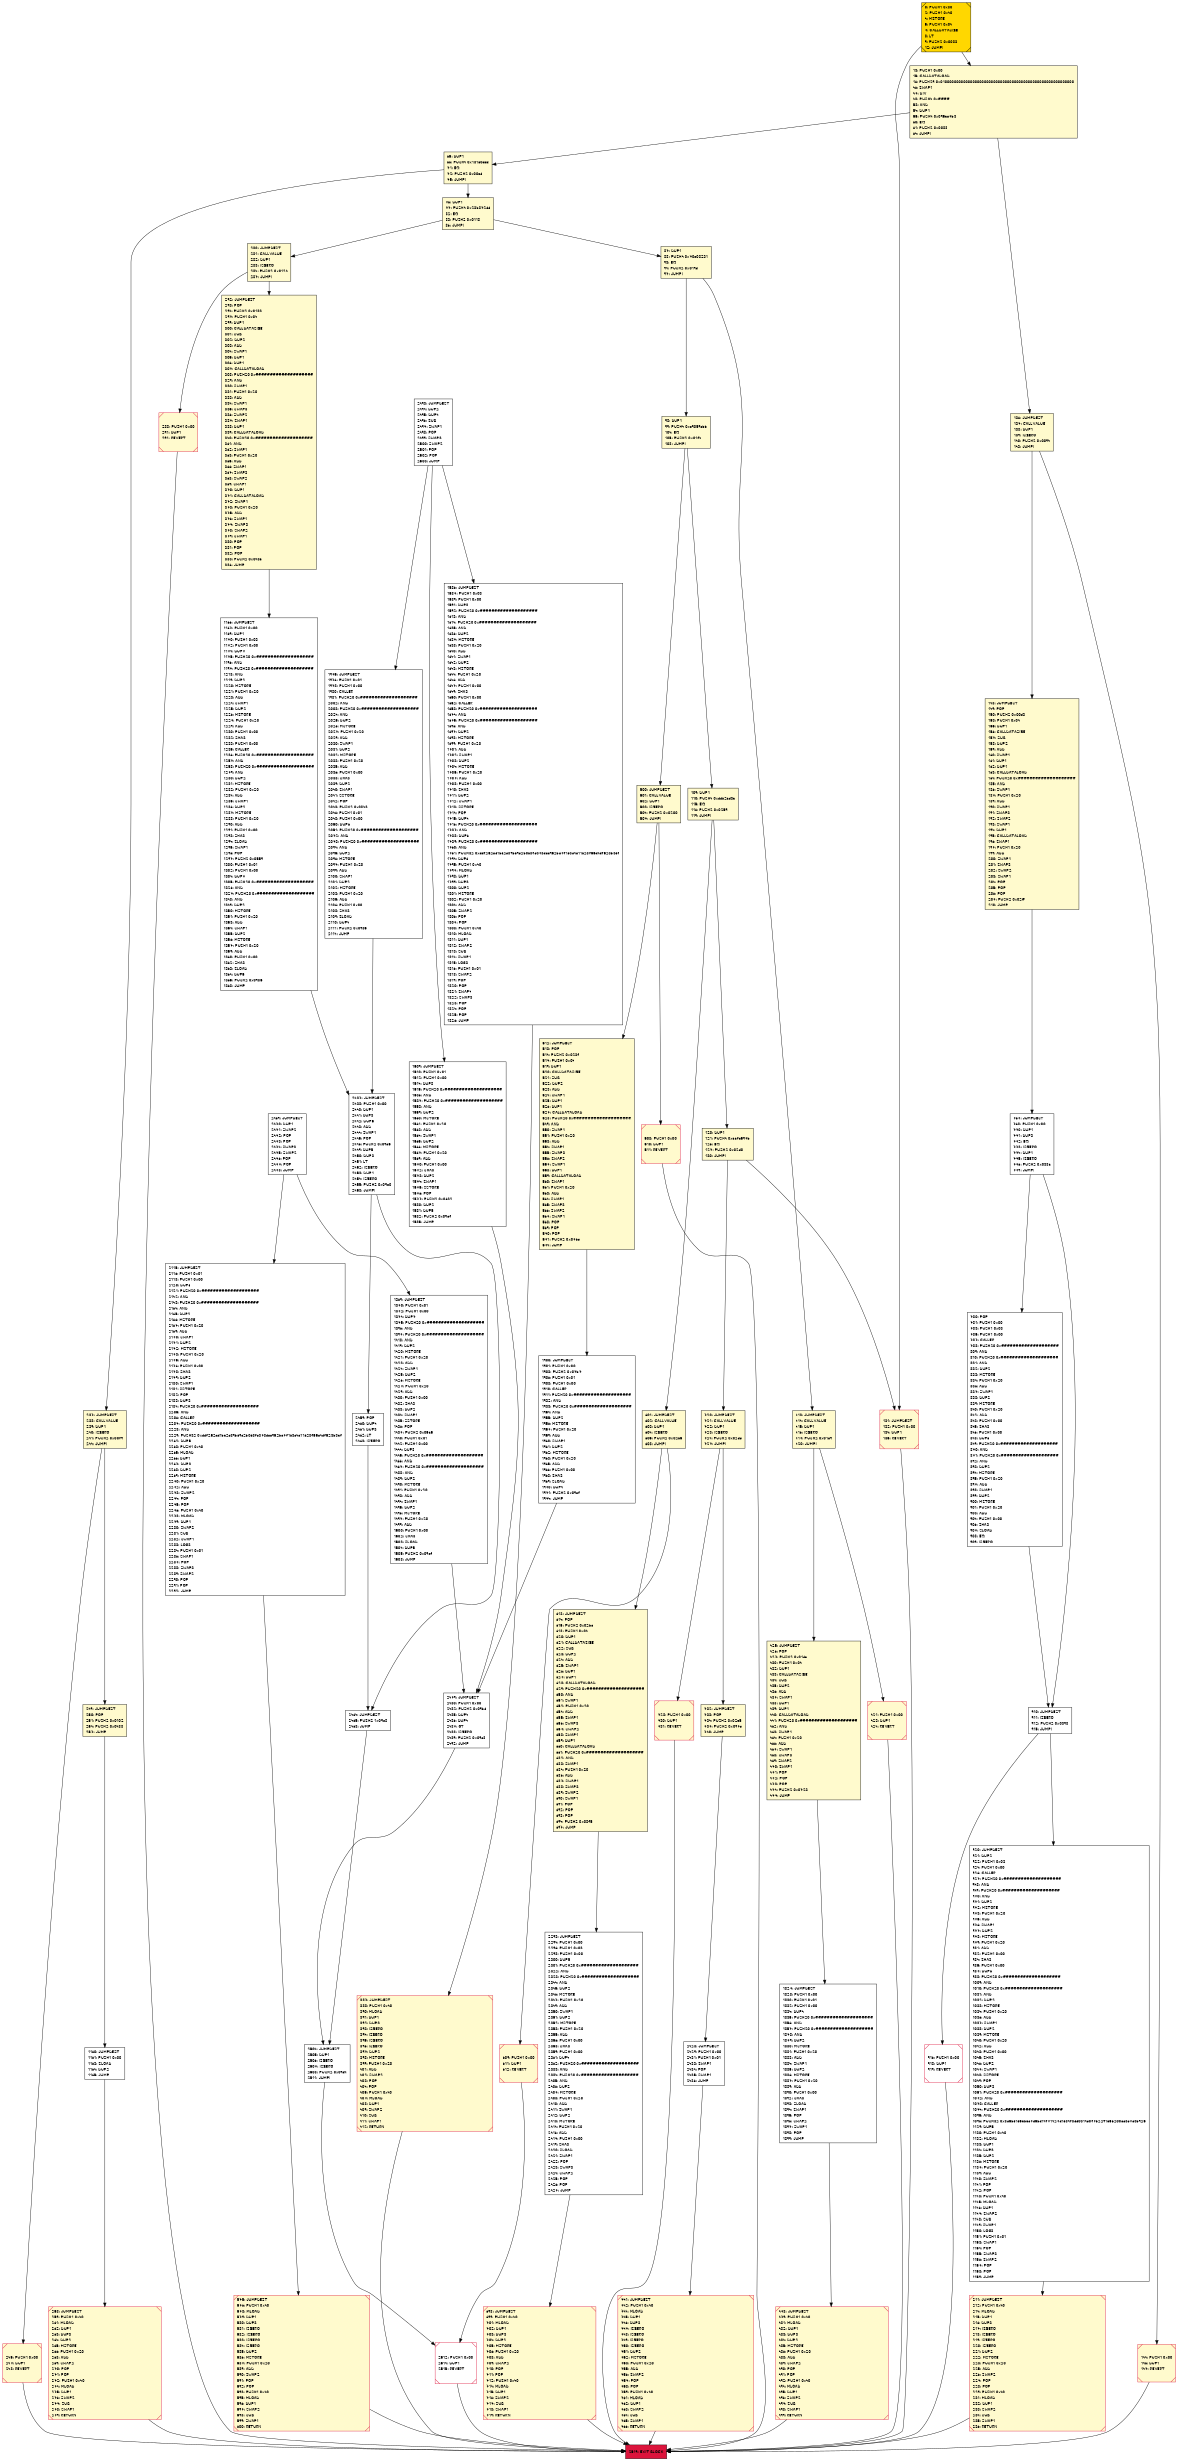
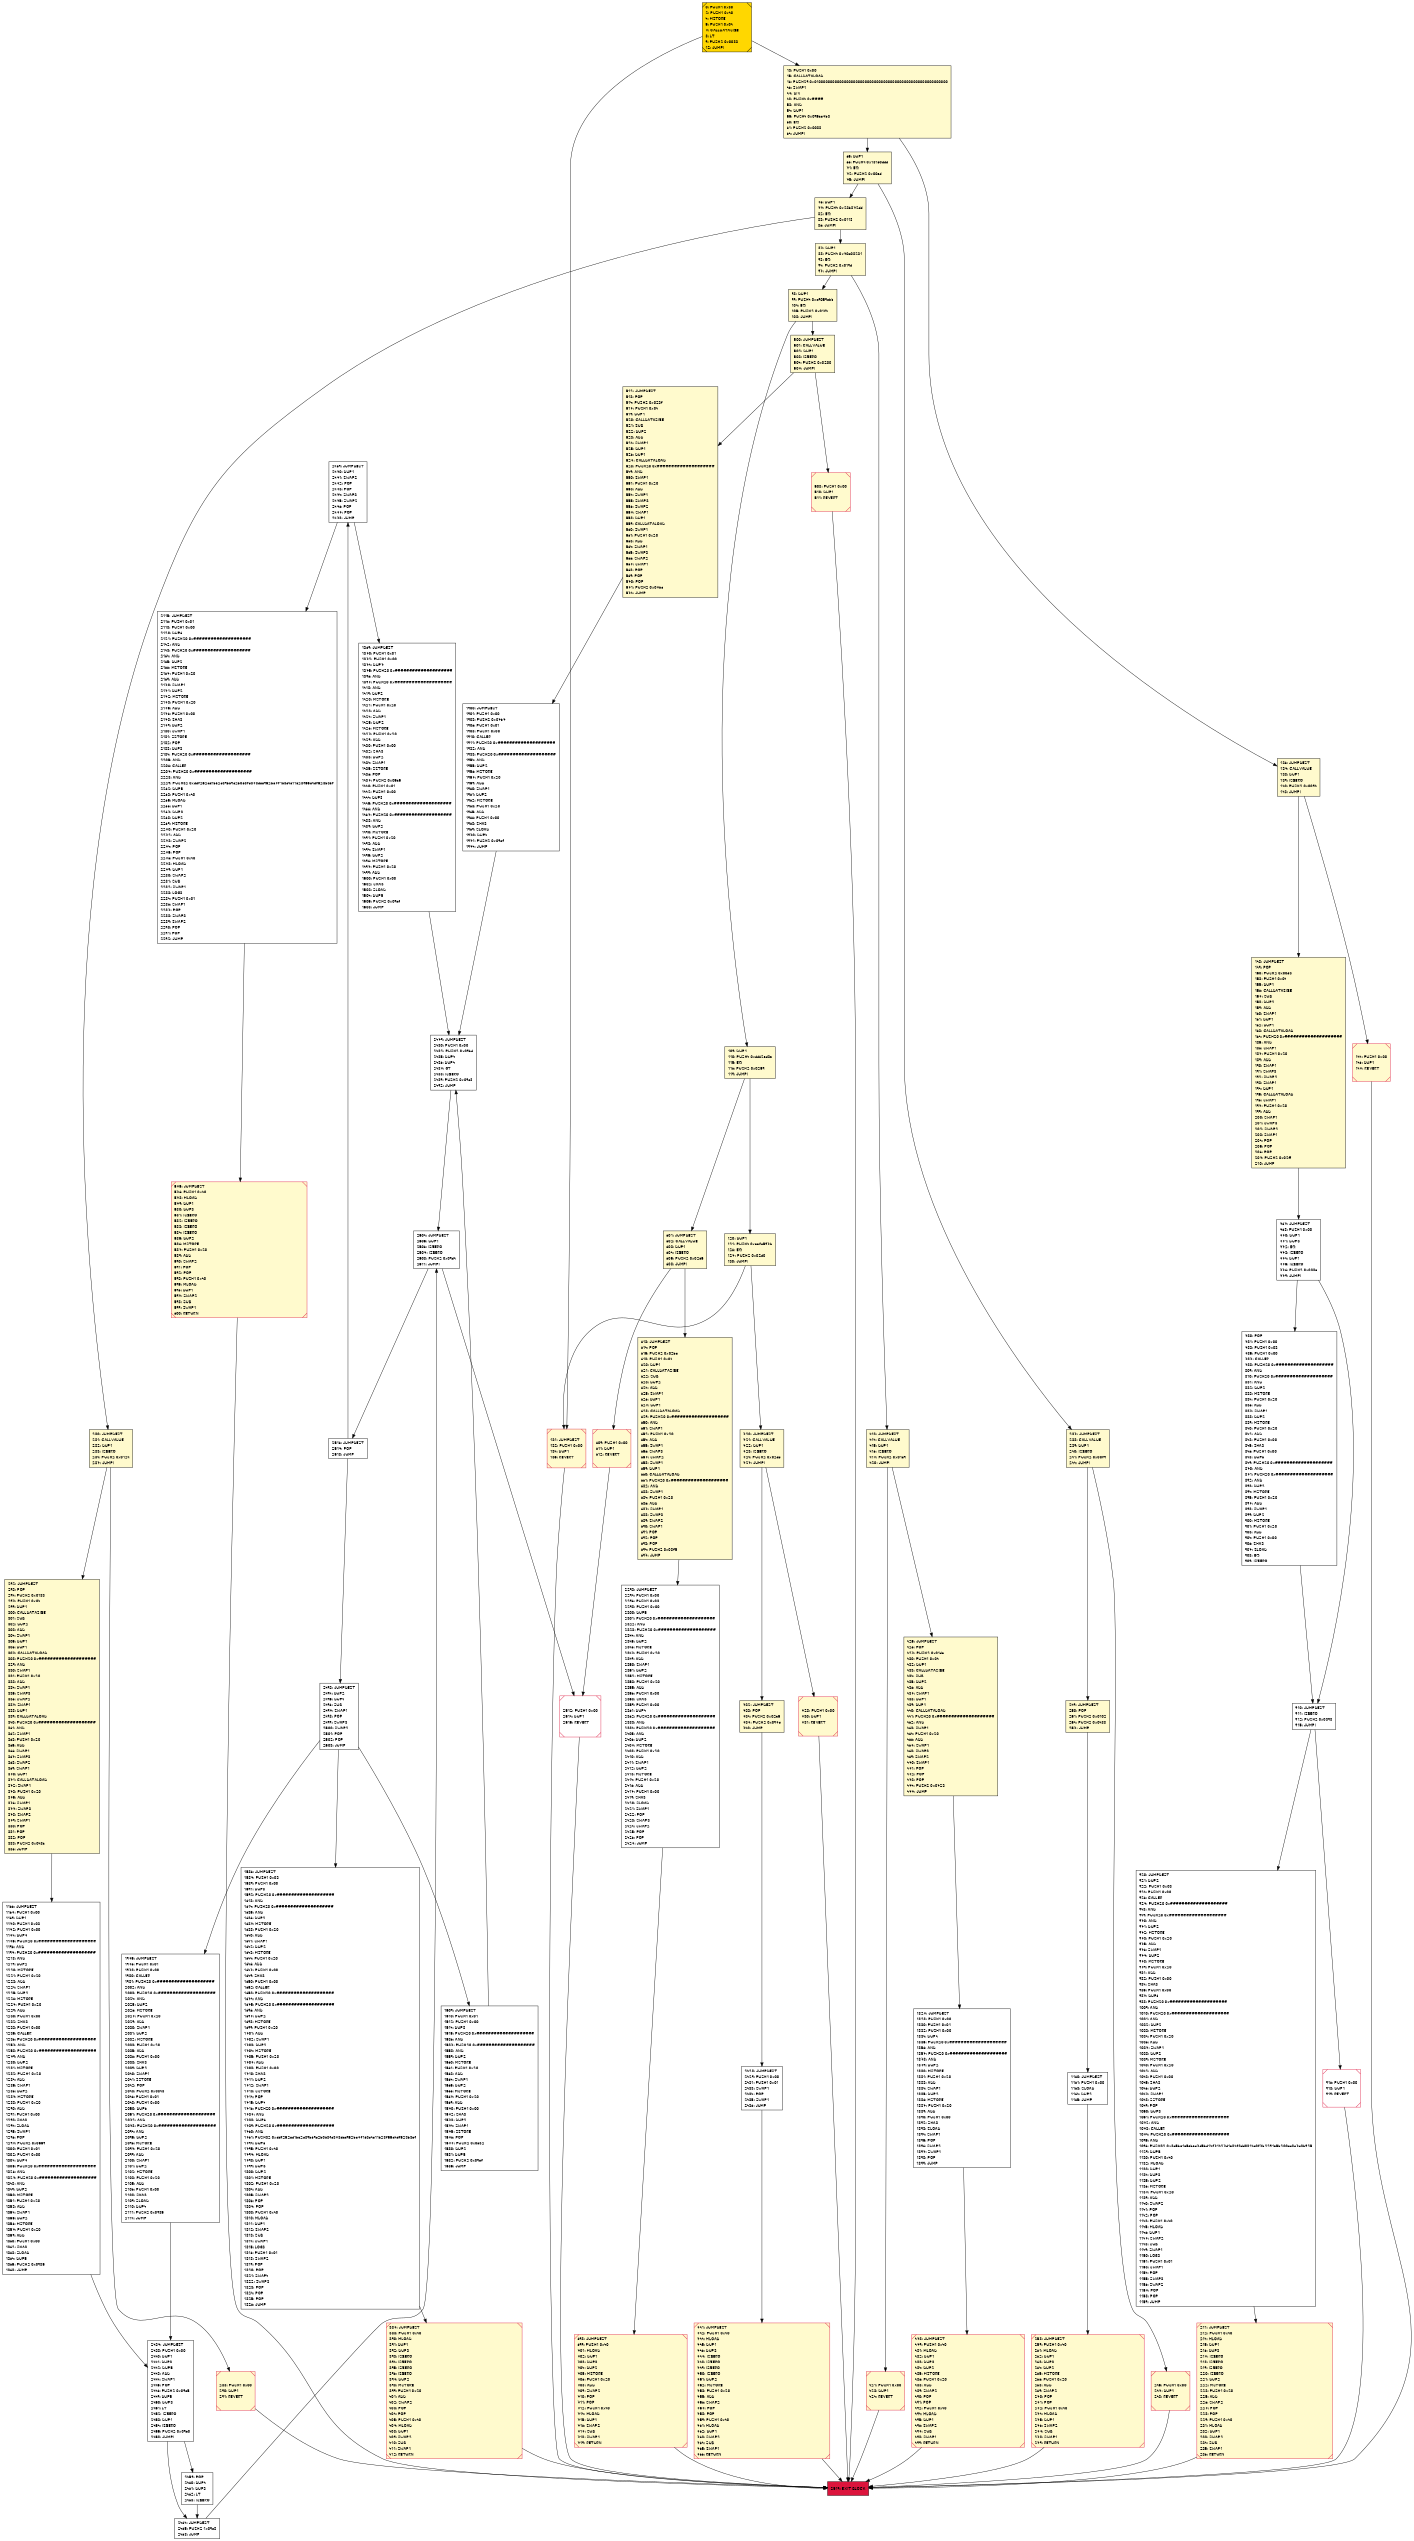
node "288: PUSH1 0x00 291: DUP1 291: REVERT": label "288: PUSH1 0x00 291: DUP1 291: REVERT" -> "288: PUSH1 0x00 290: DUP1 291: REVERT"
node "2516: JUMPDEST 2517: POP 2518: JUMP": added
